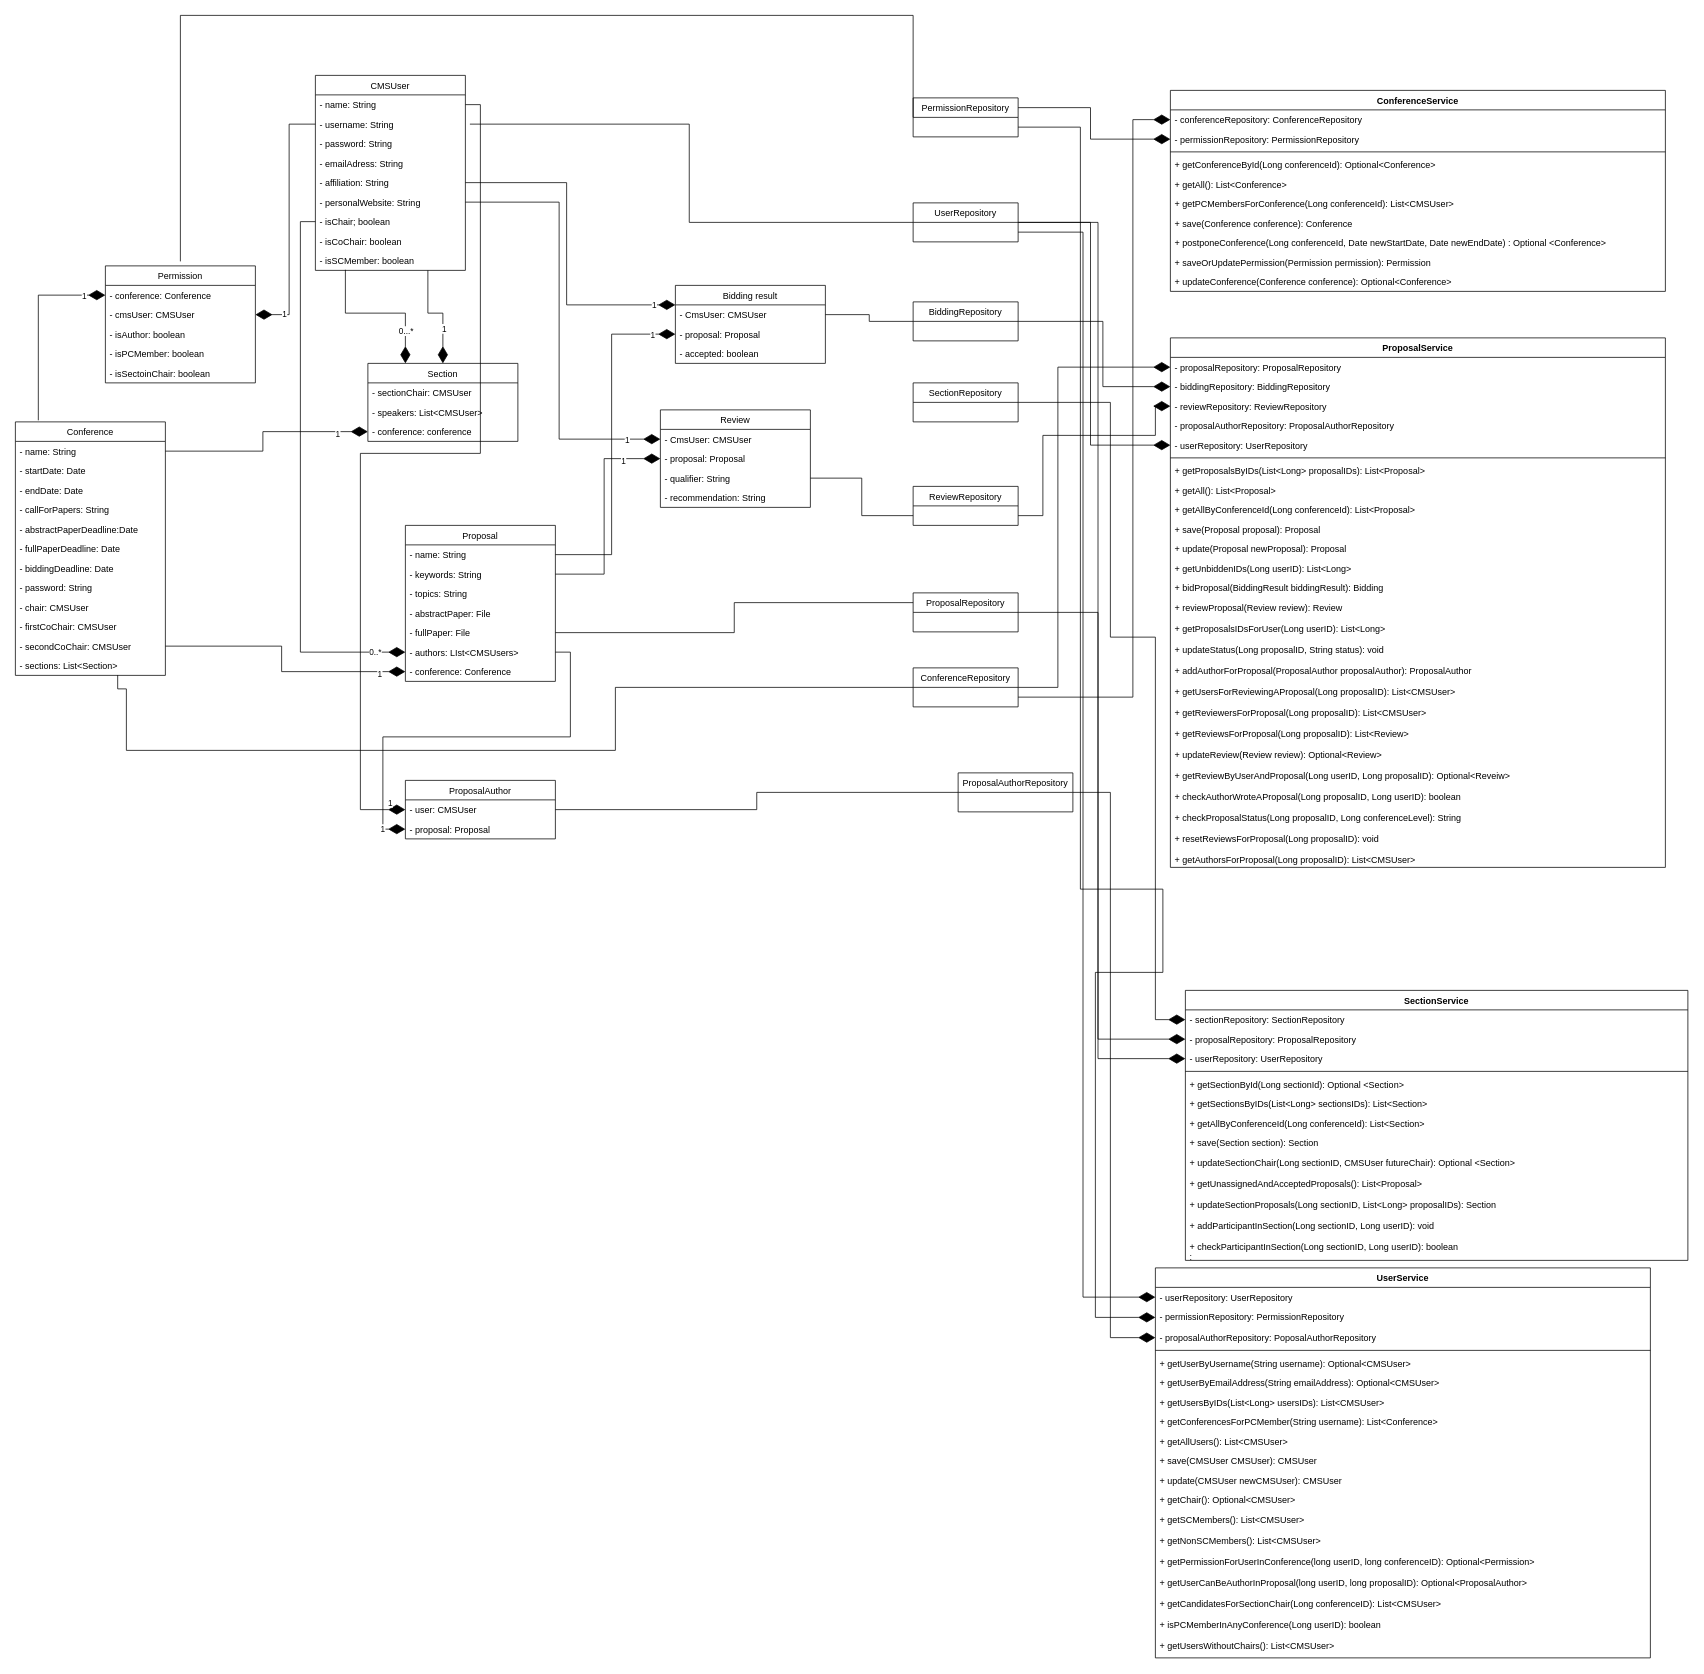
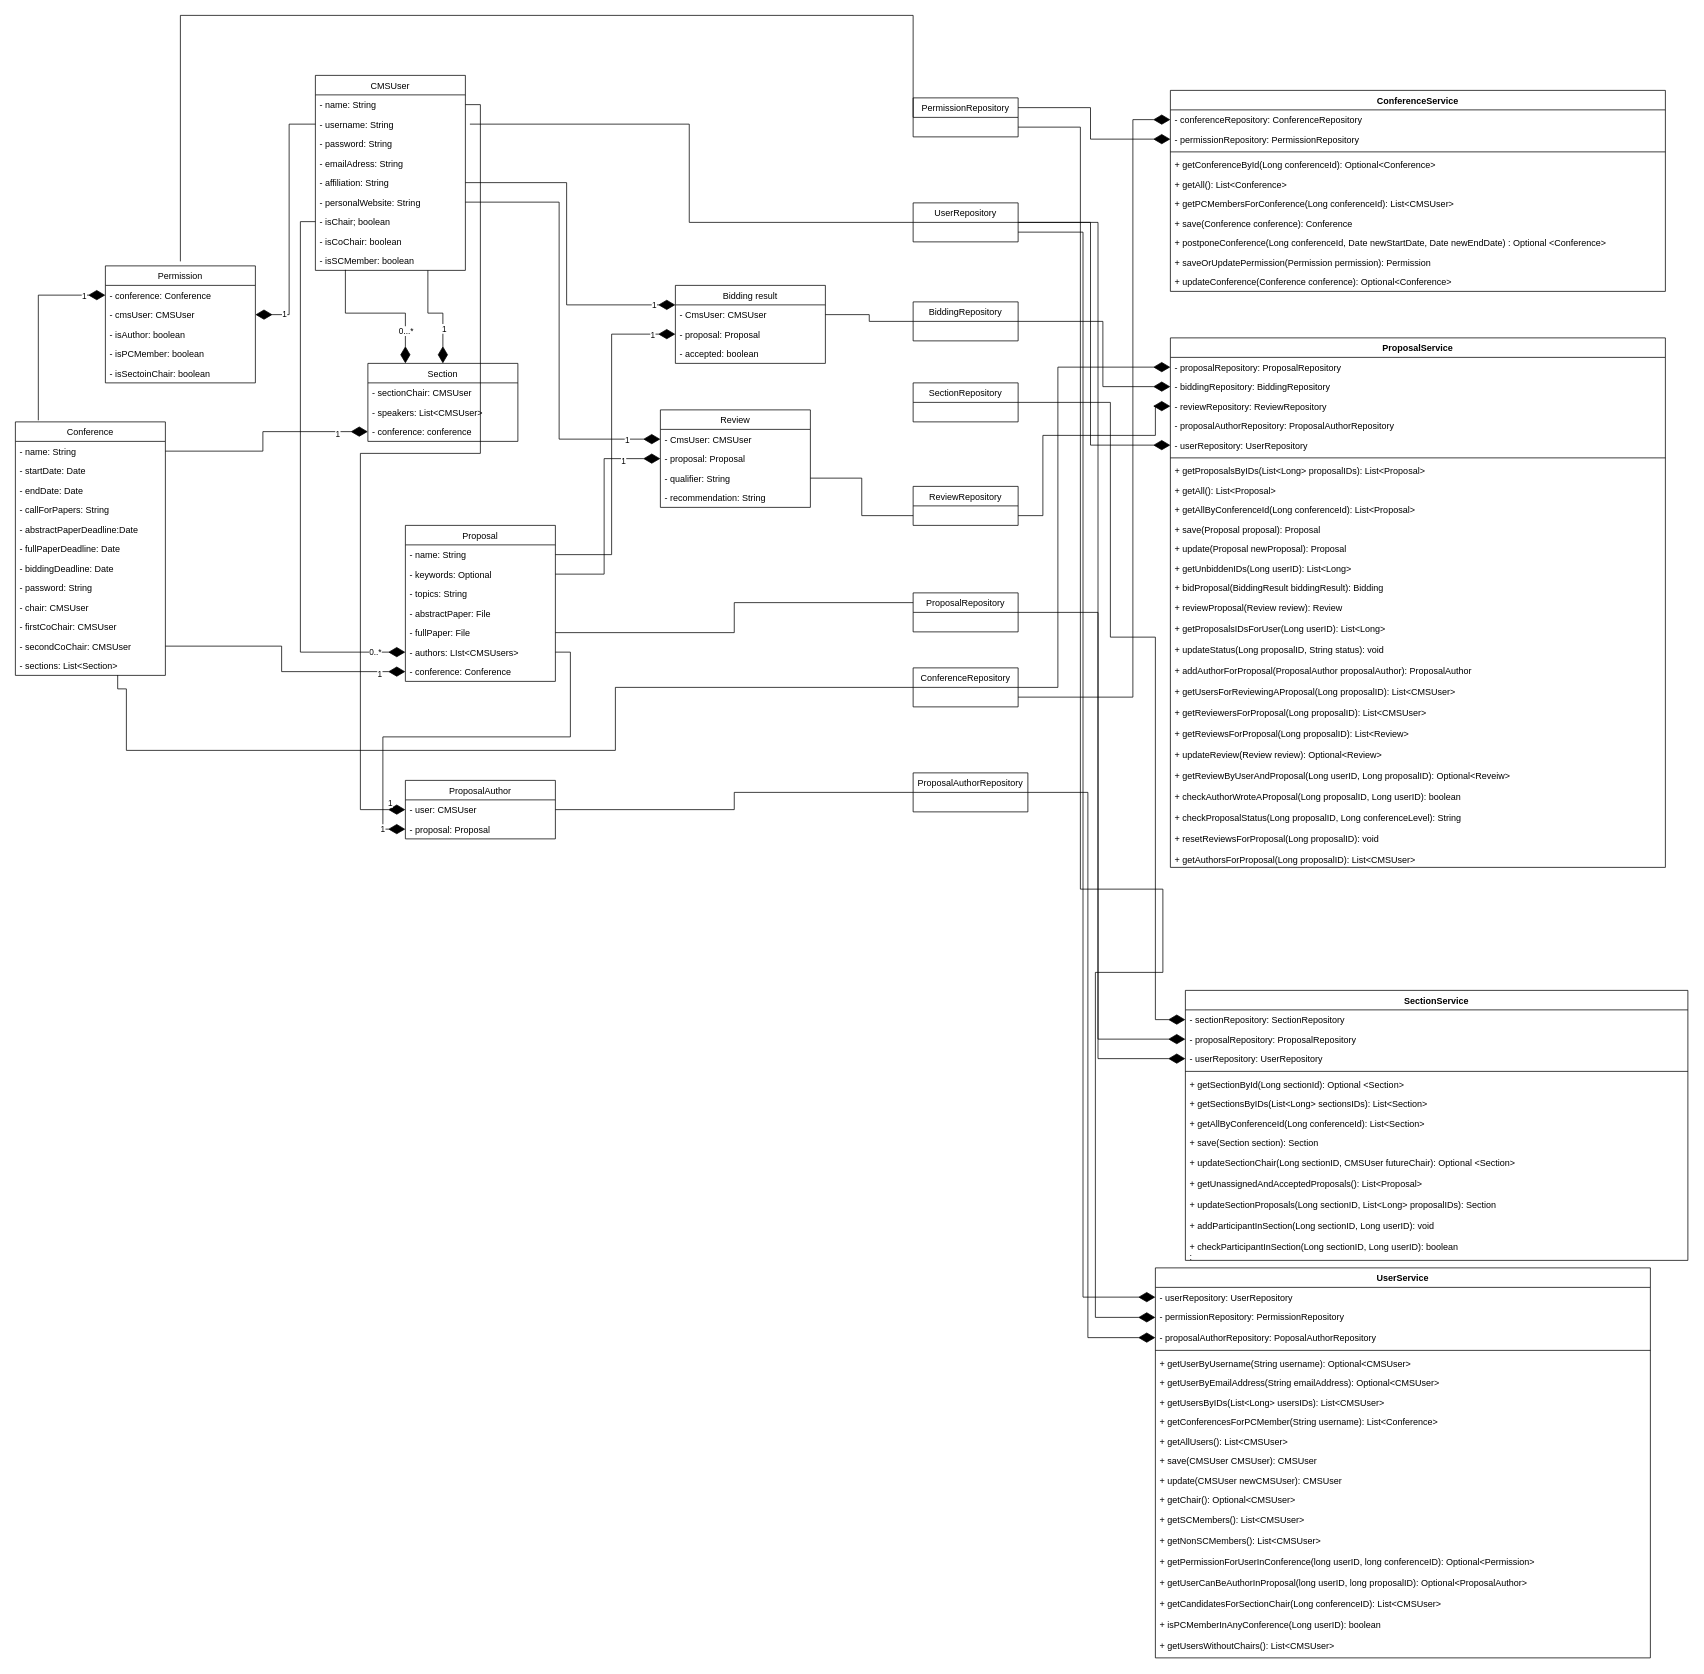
node "- keywords: String": label "- keywords: String" -> "- keywords: Optional"
node "ProposalAuthorRepository": moved (1016, 792) -> (971, 792)
